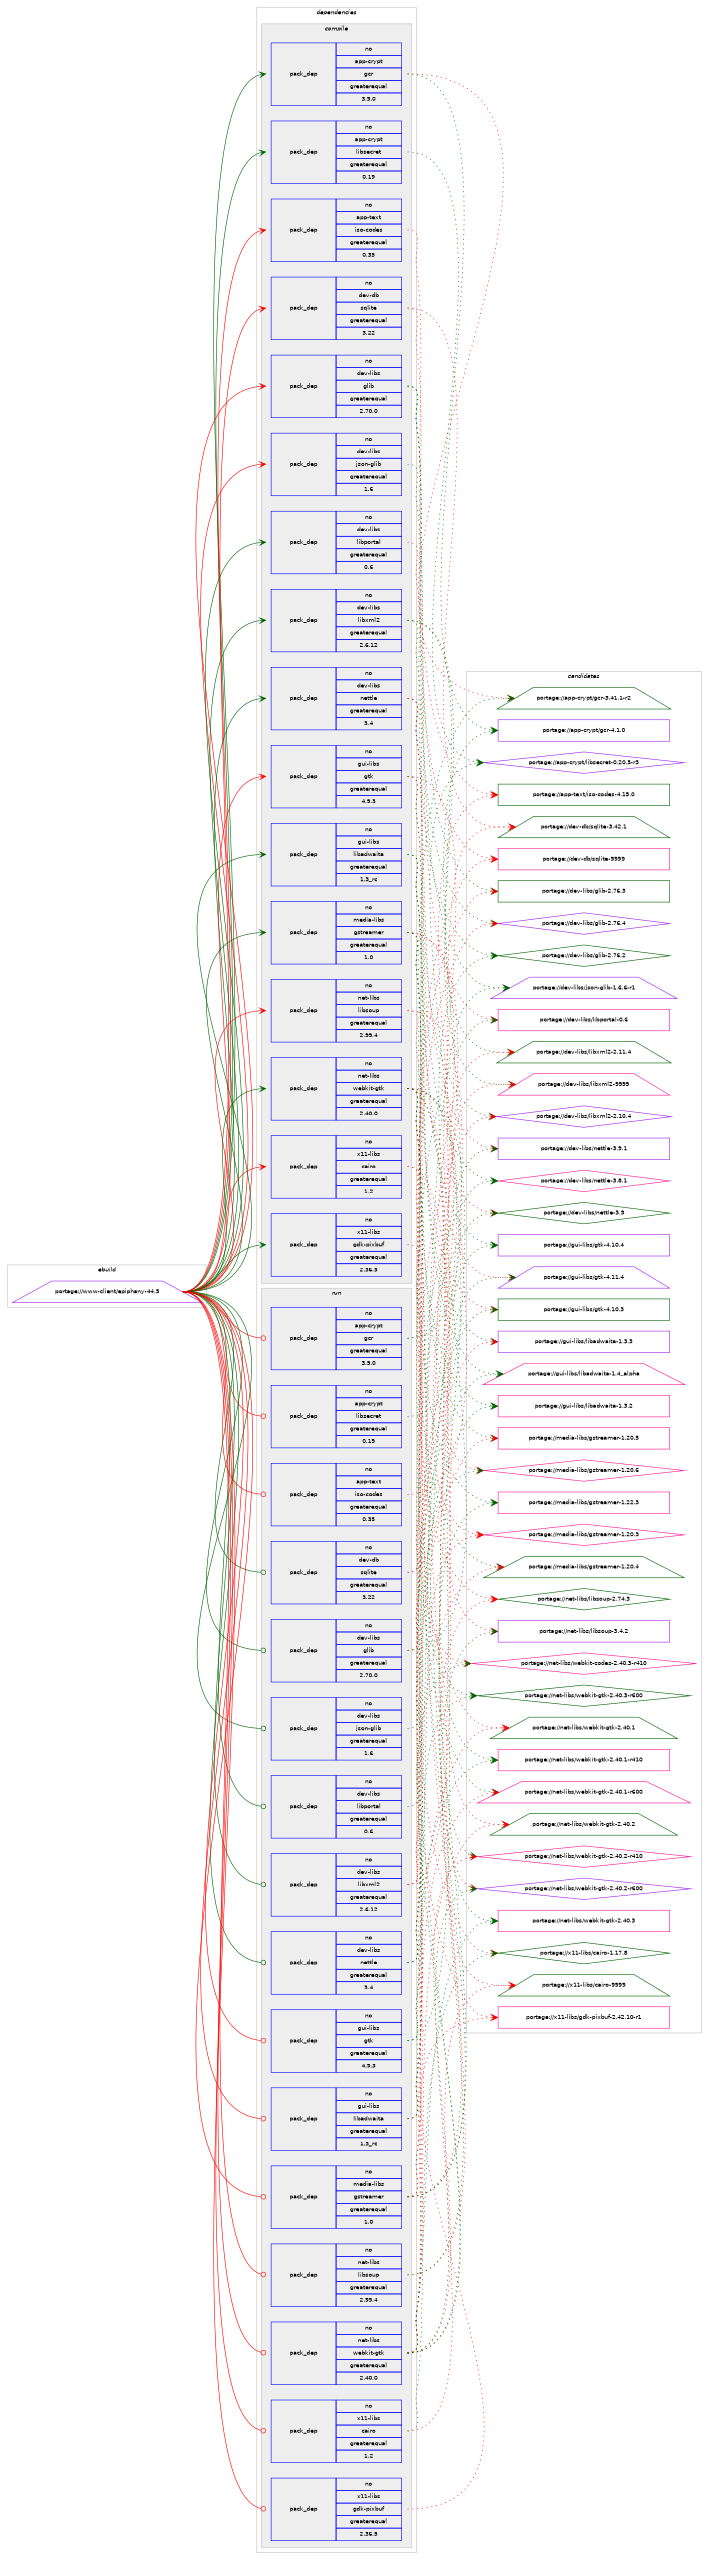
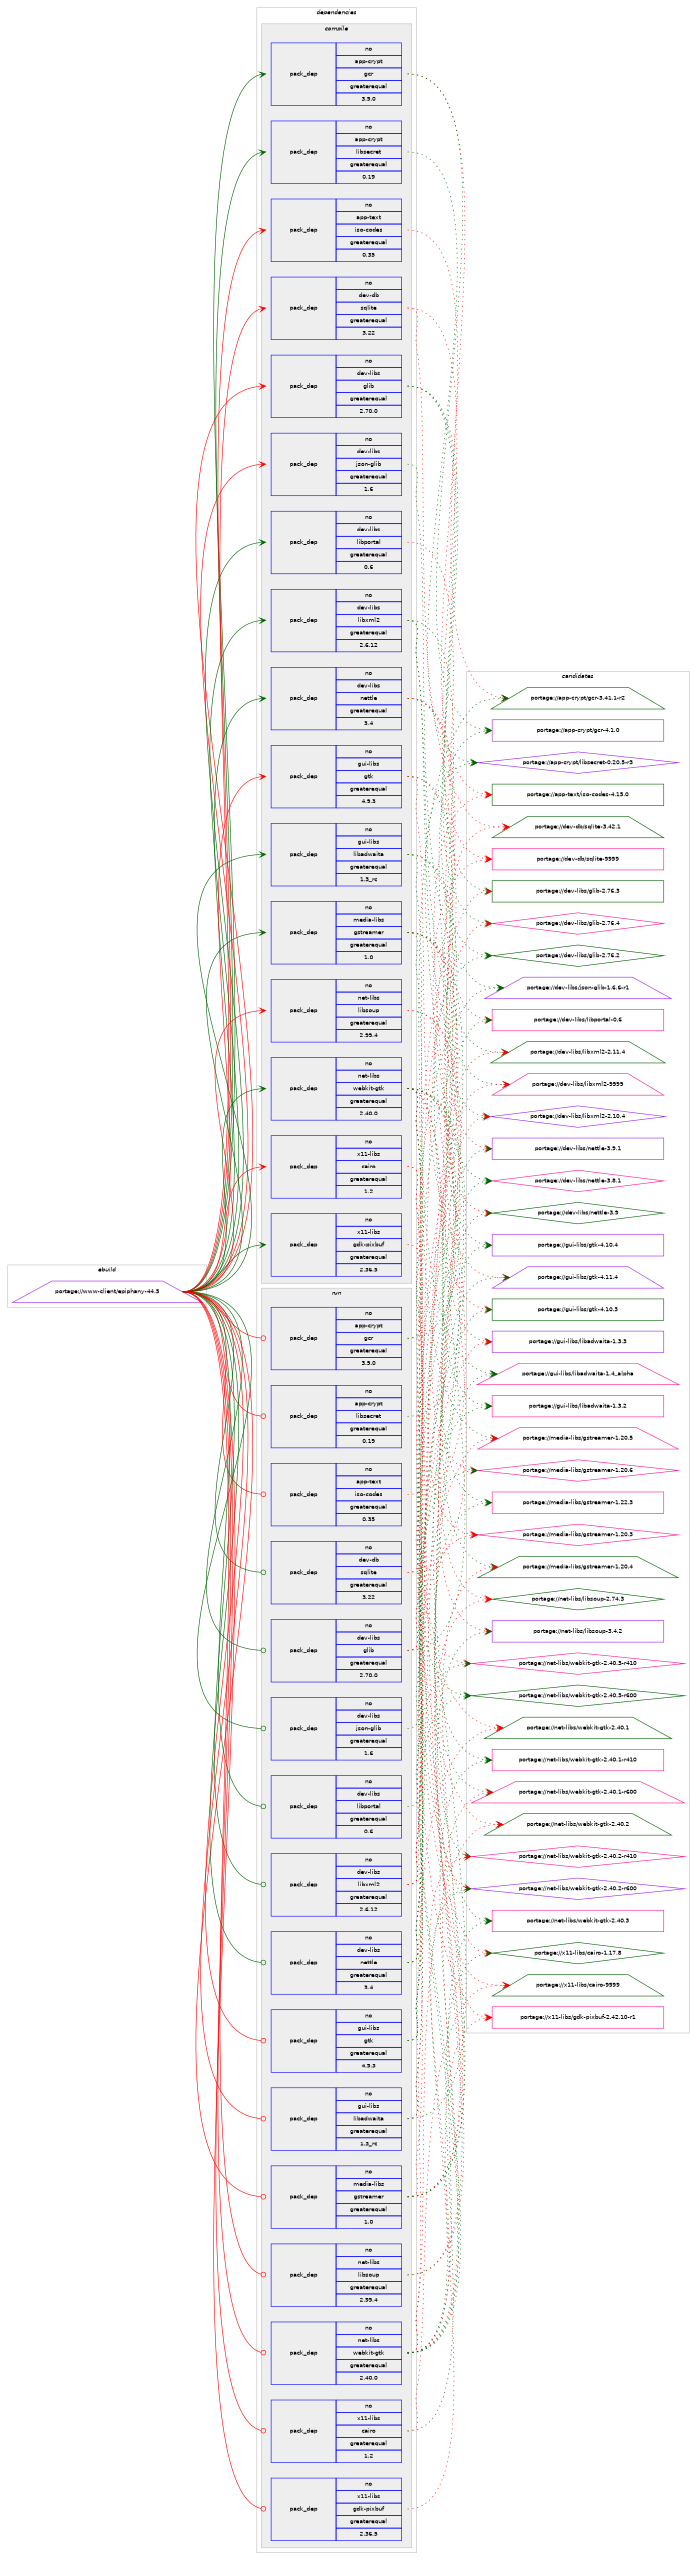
node "portage://dev-libs/glib-2.76.4": color purple -> deeppink
node "portage://media-libs/gstreamer-1.20.5": shape box -> trapezium
node "portage://net-libs/webkit-codes-2.40.3-r410": label "portage://net-libs/webkit-codes-2.40.3-r410" -> "portage://net-libs/webkit-gtk-2.40.3-r410"
